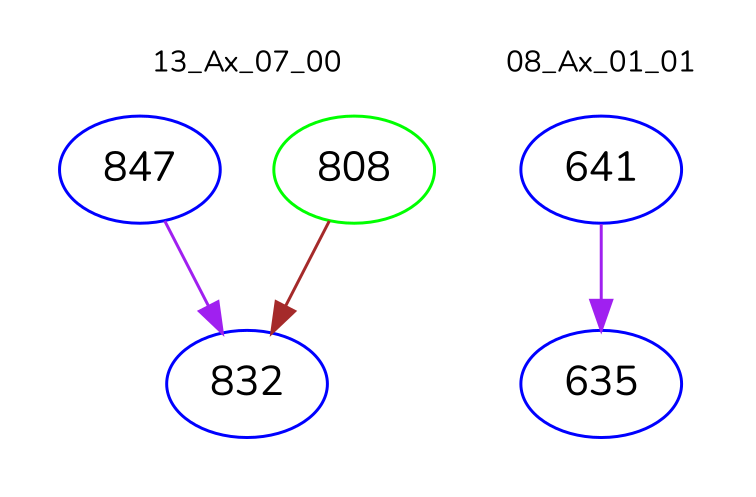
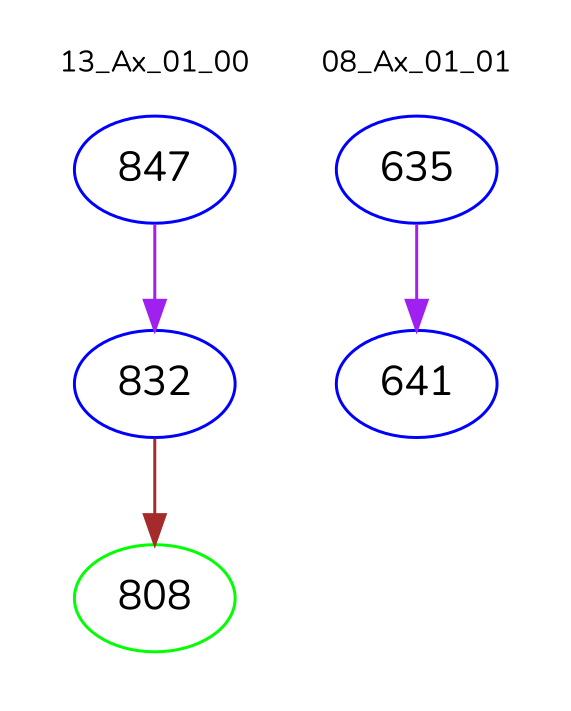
cluster "13_Ax_07_00": label "13_Ax_07_00" -> "13_Ax_01_00"
edge "641" -> "635": reversed
edge "808" -> "832": reversed
